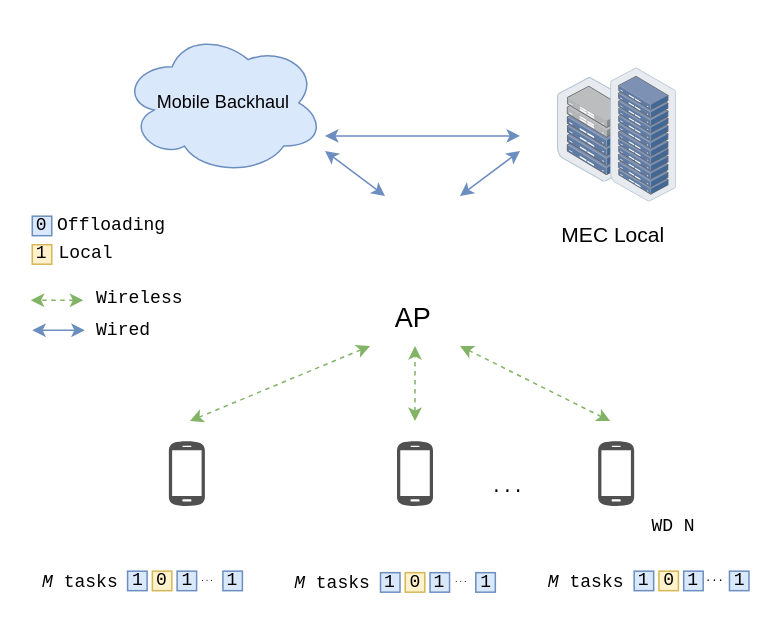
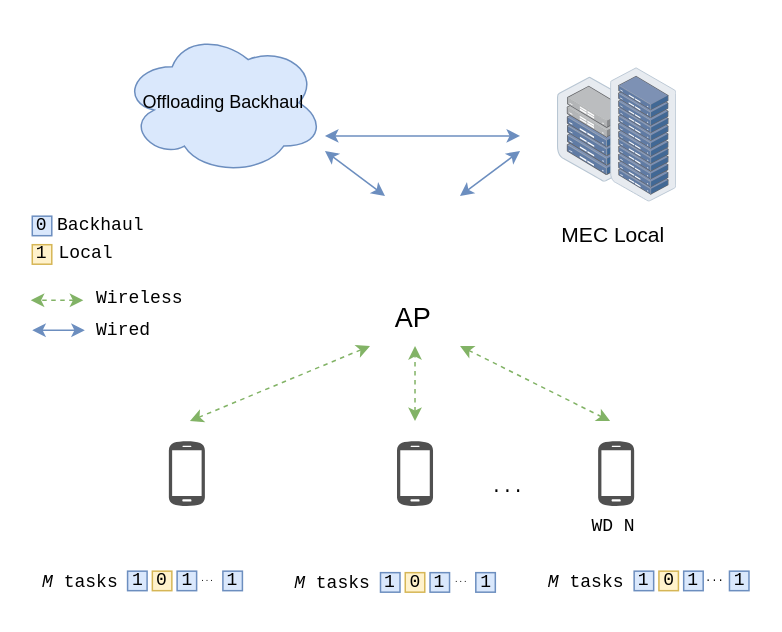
node "Mobile Backhaul": label "Mobile Backhaul" -> "Offloading Backhaul"
node "Offloading": label "Offloading" -> "Backhaul"
node "WD N": moved (694, 529) -> (634, 529)
